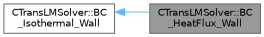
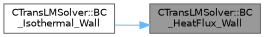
edge "CTransLMSolver::BC _HeatFlux_Wall" -> "CTransLMSolver::BC _Isothermal_Wall": reversed
